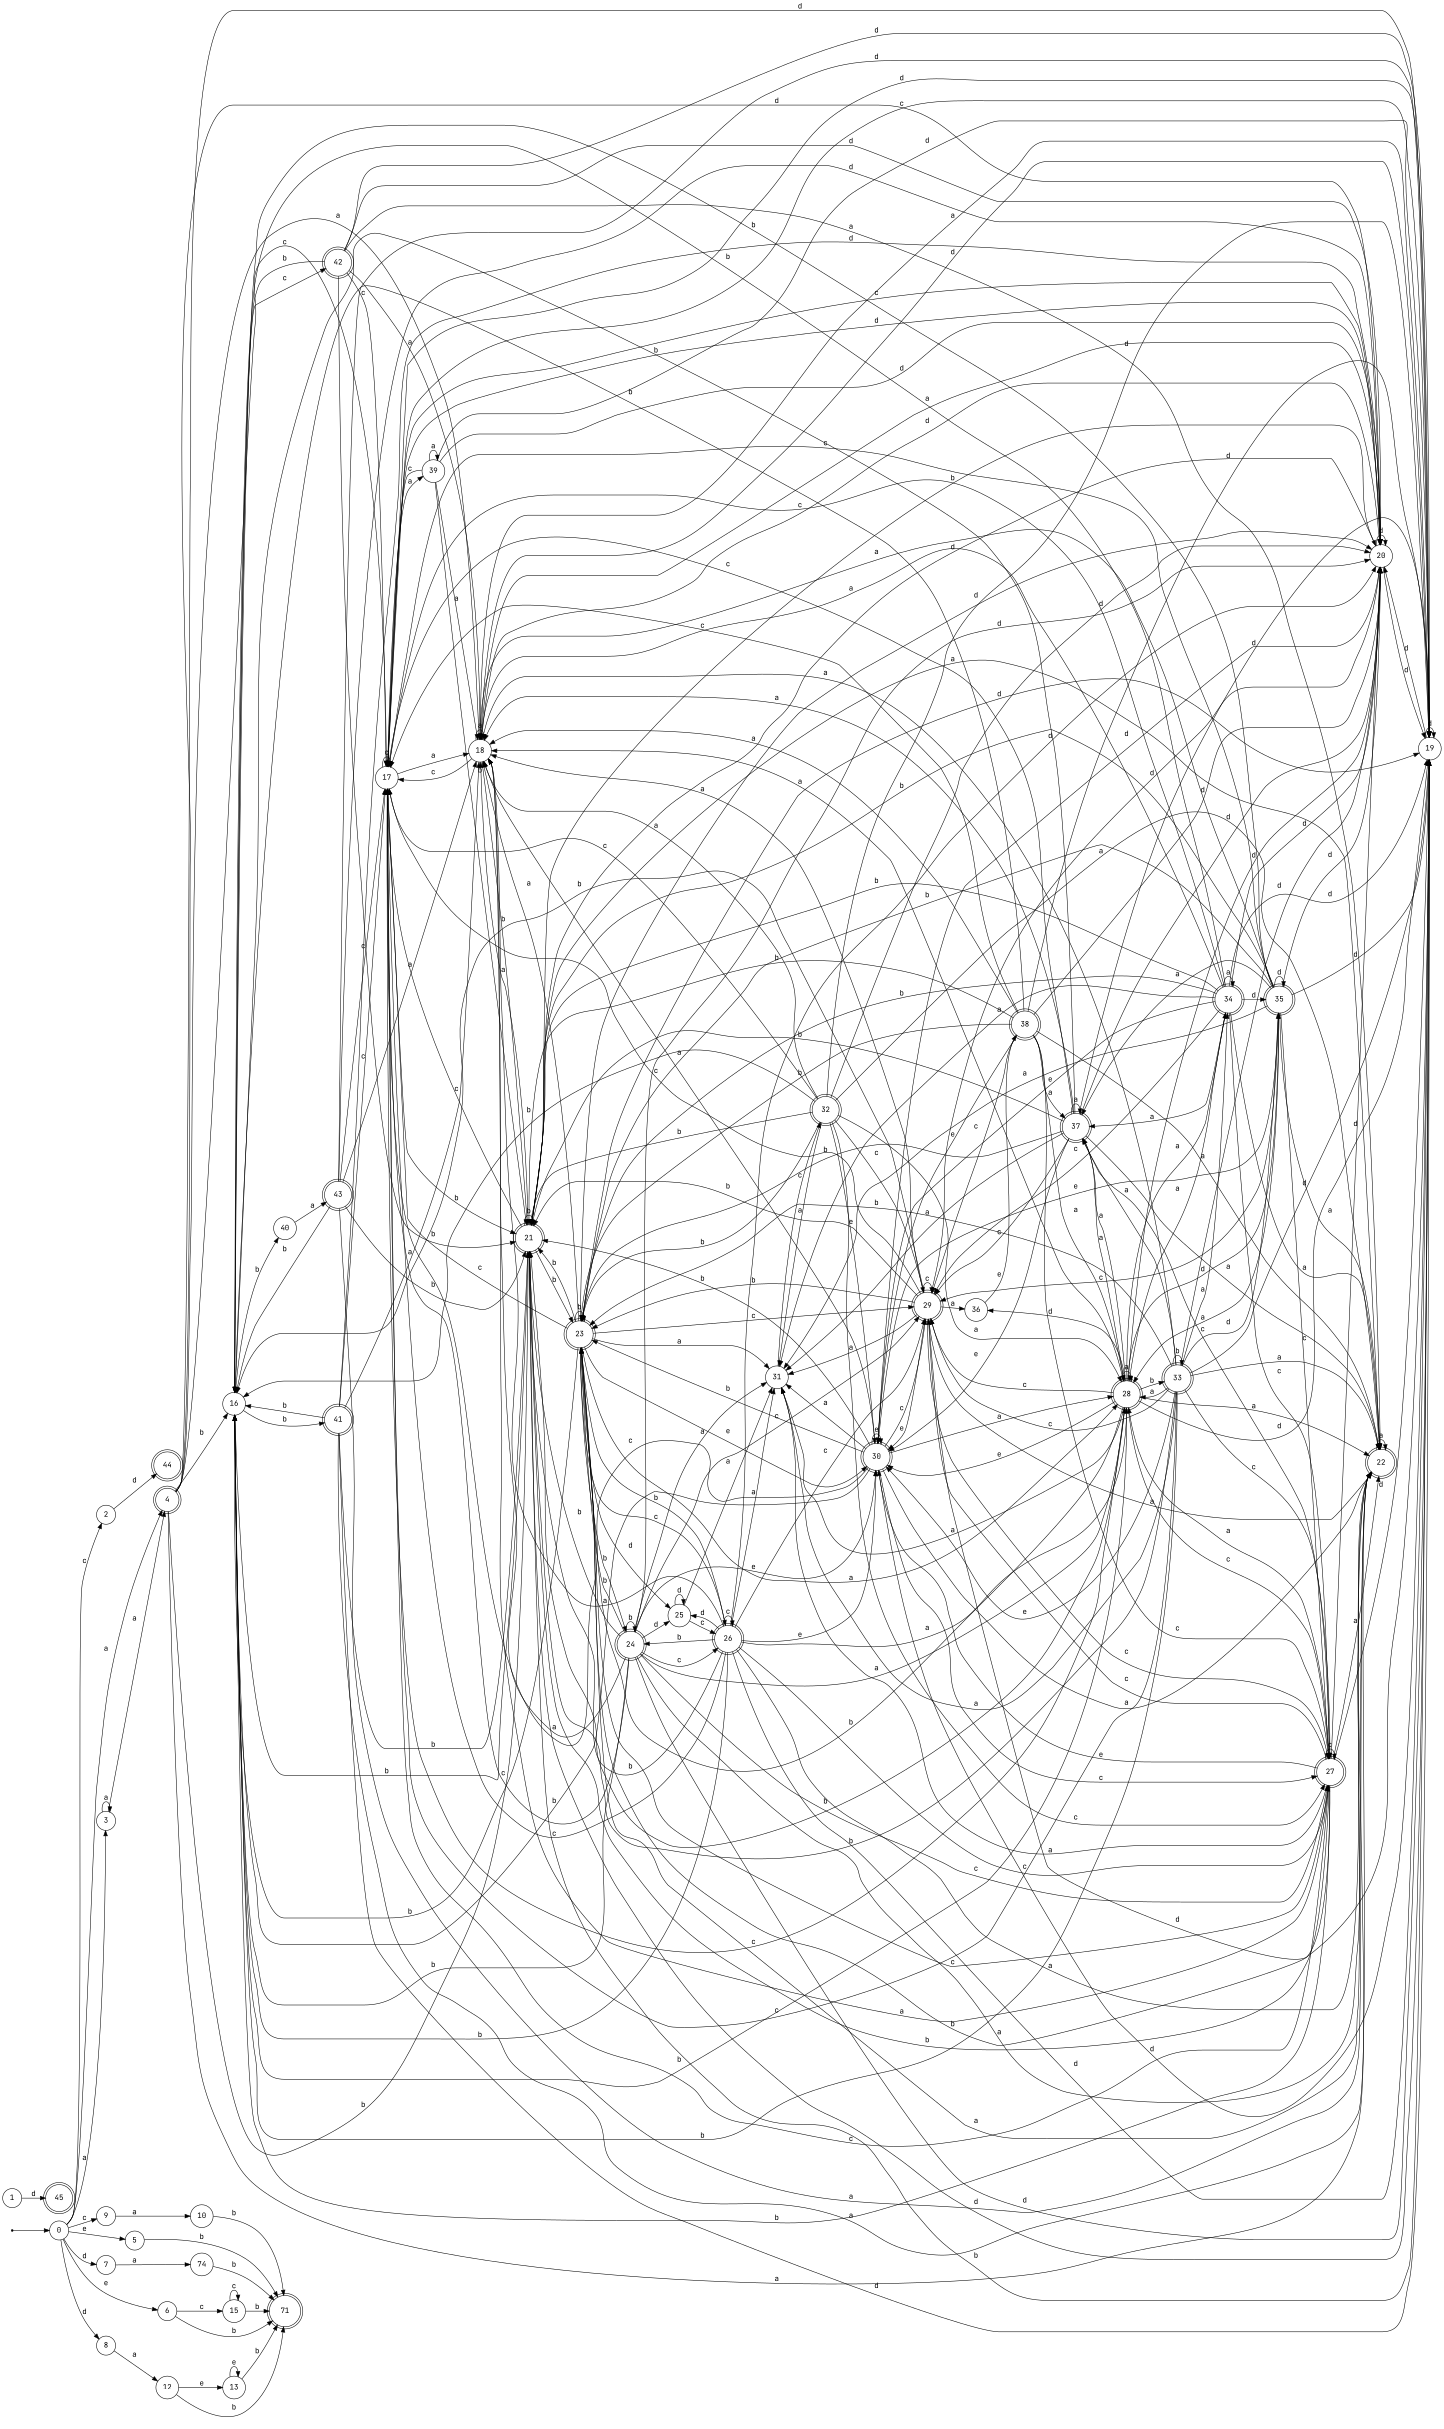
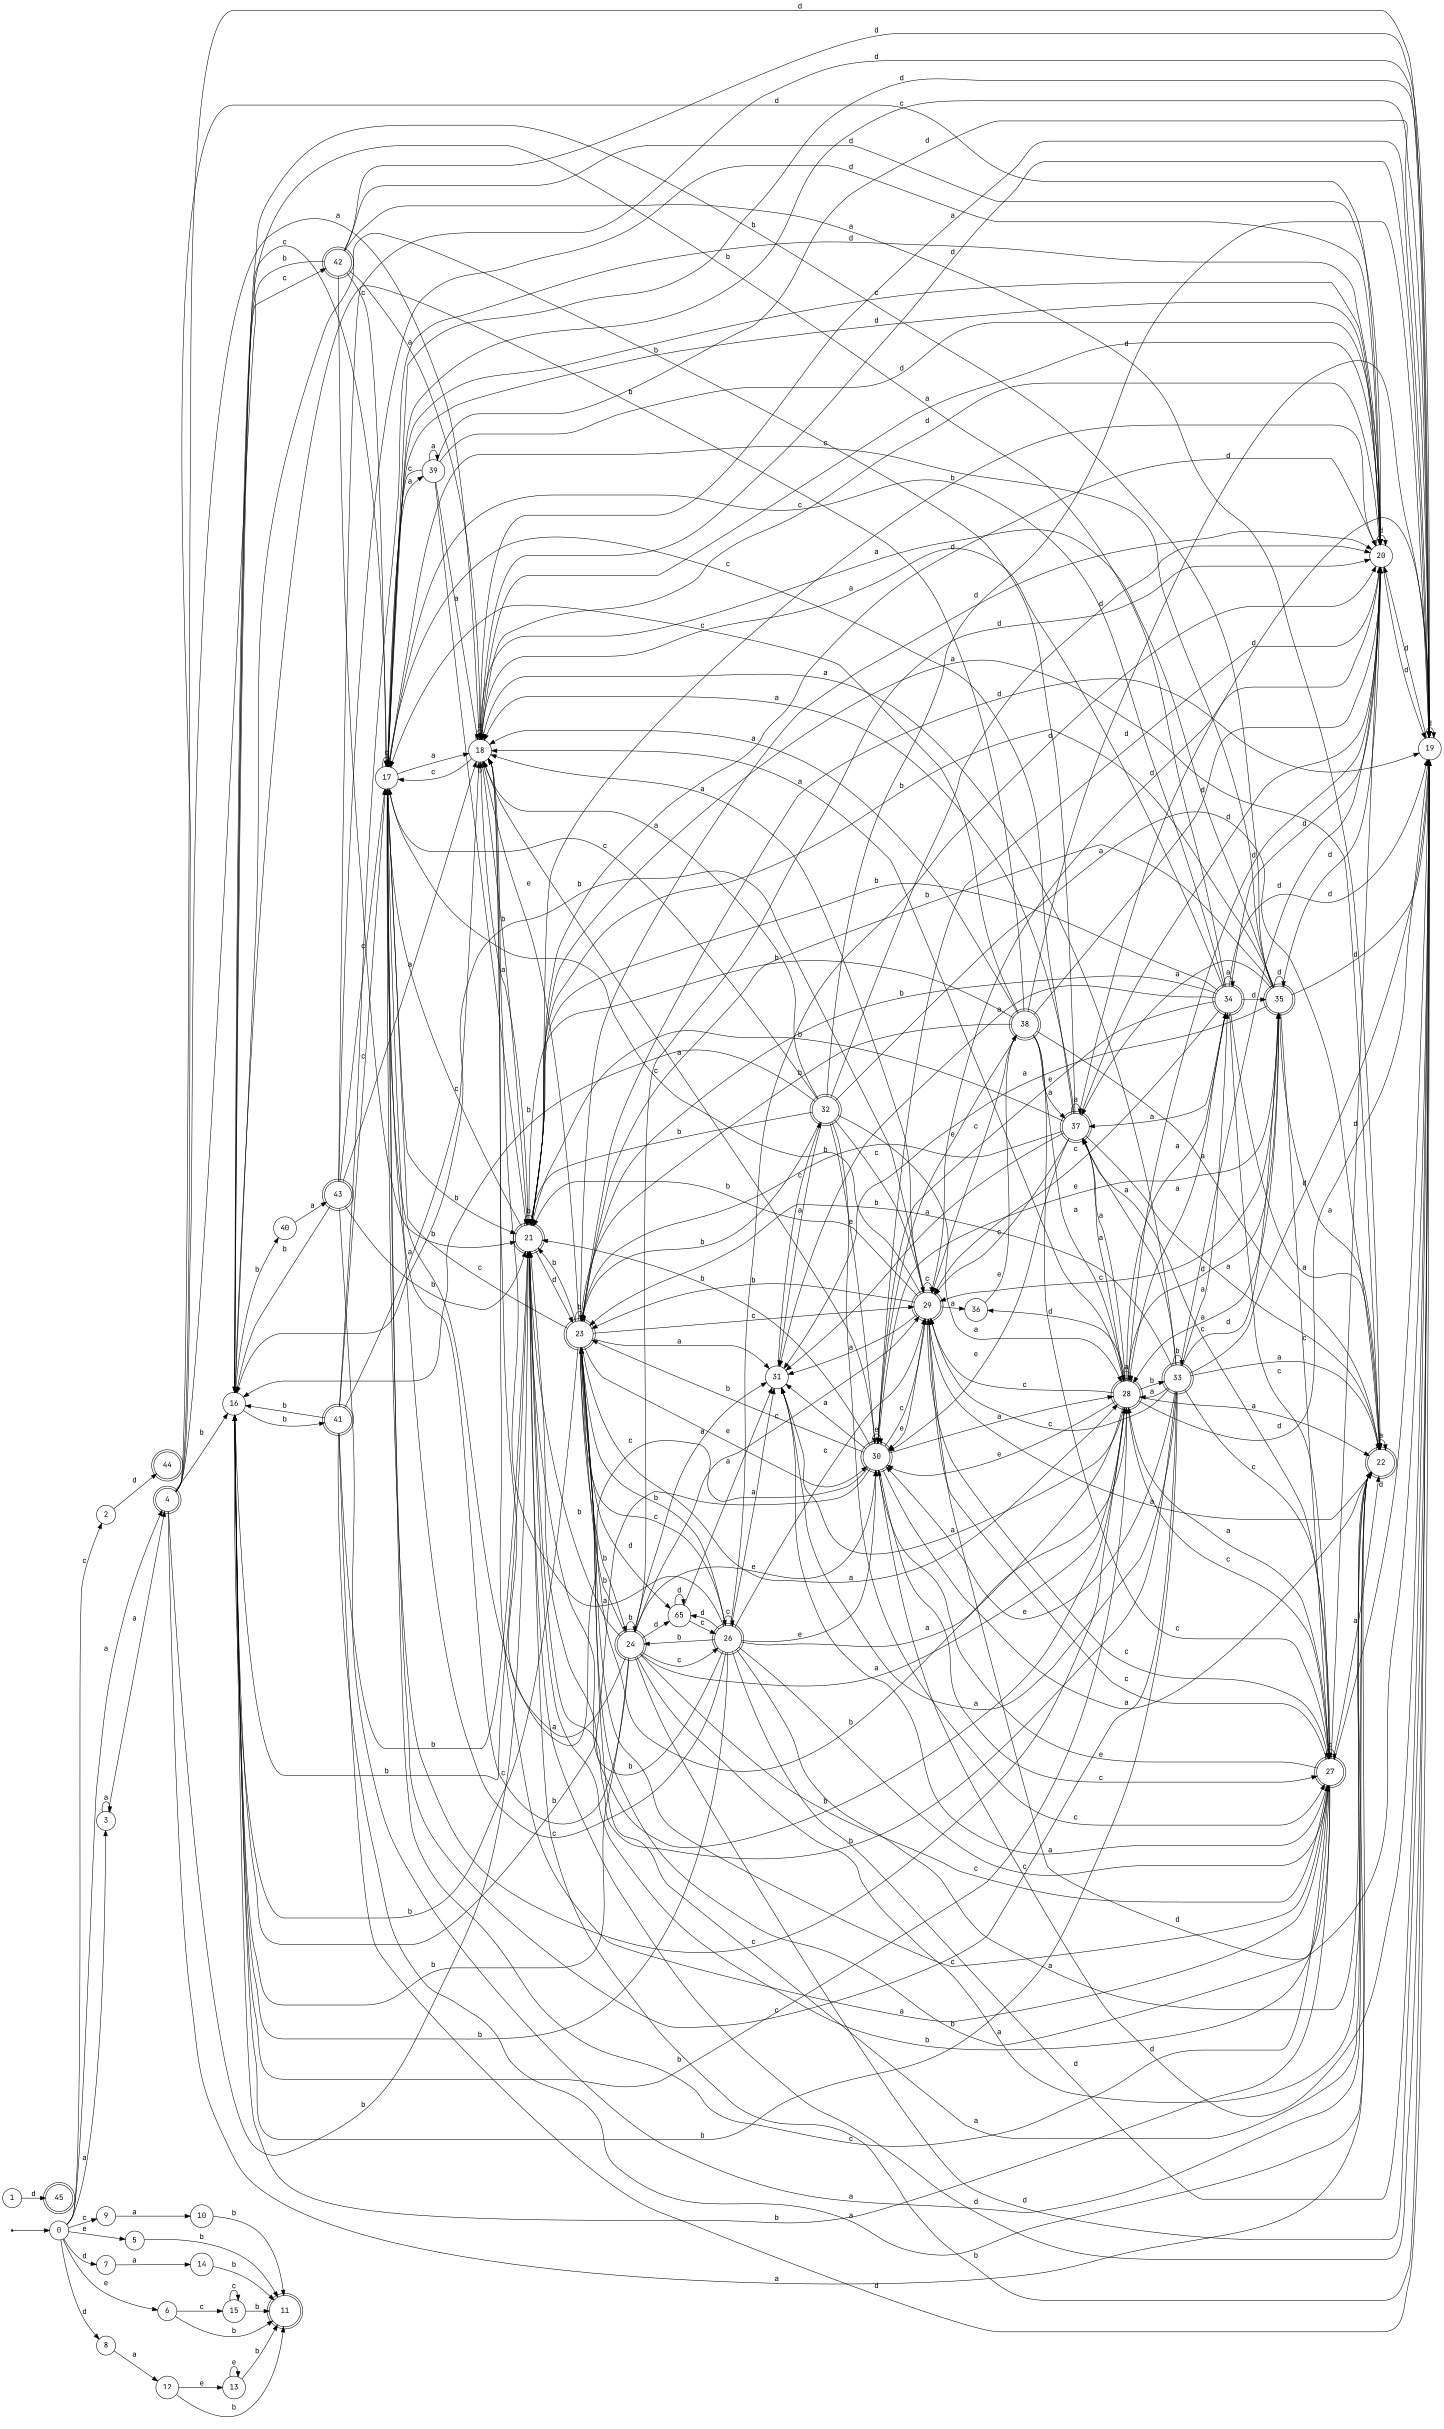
edge "23" -> "18": label "a" -> "e"
edge "21" -> "23": label "b" -> "d"
node "25": label "25" -> "65"
node "74": label "74" -> "14"
node "71": label "71" -> "11"
